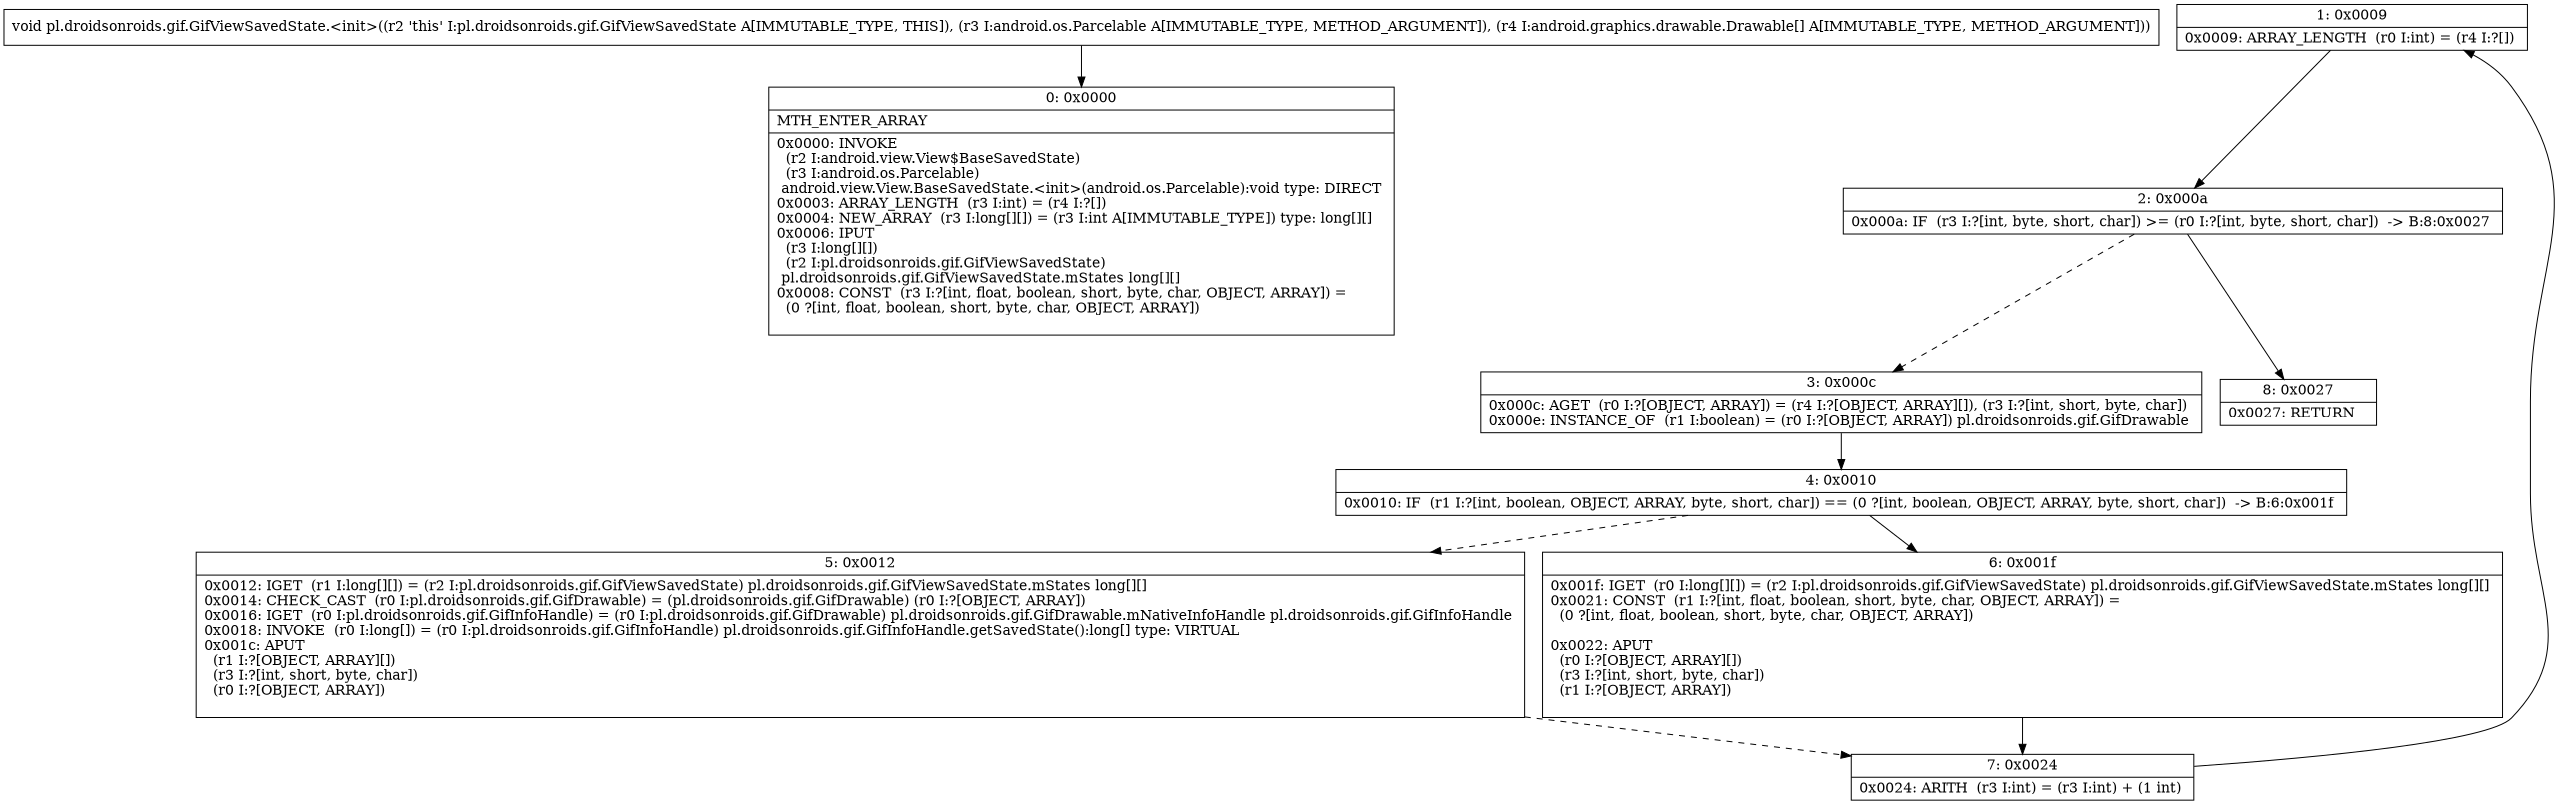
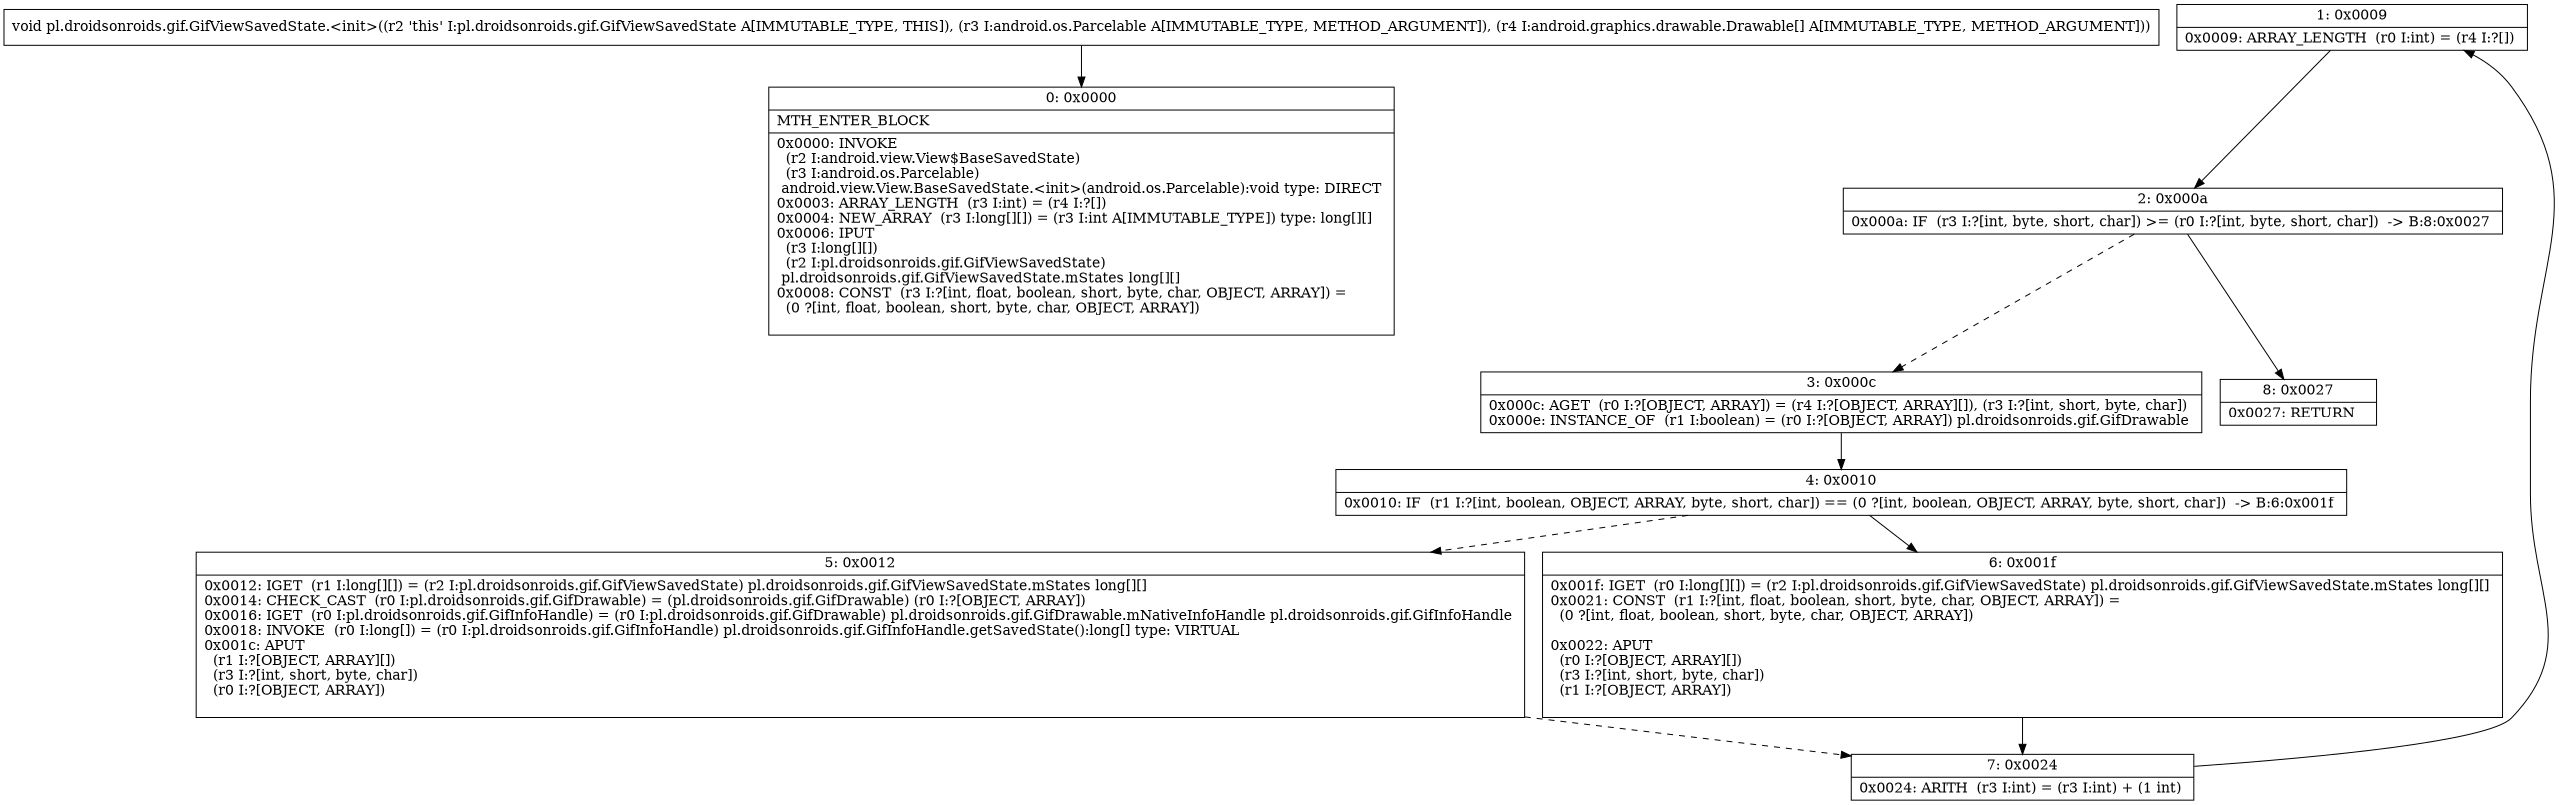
node "0: 0x0000": text "MTH_ENTER_ARRAY" -> "MTH_ENTER_BLOCK"
